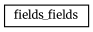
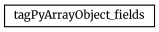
node "fields_fields": label "fields_fields" -> "tagPyArrayObject_fields"
